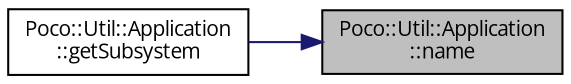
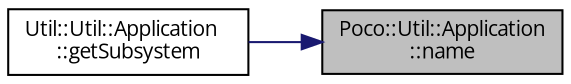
node "Poco::Util::Application ::getSubsystem": label "Poco::Util::Application ::getSubsystem" -> "Util::Util::Application ::getSubsystem"
